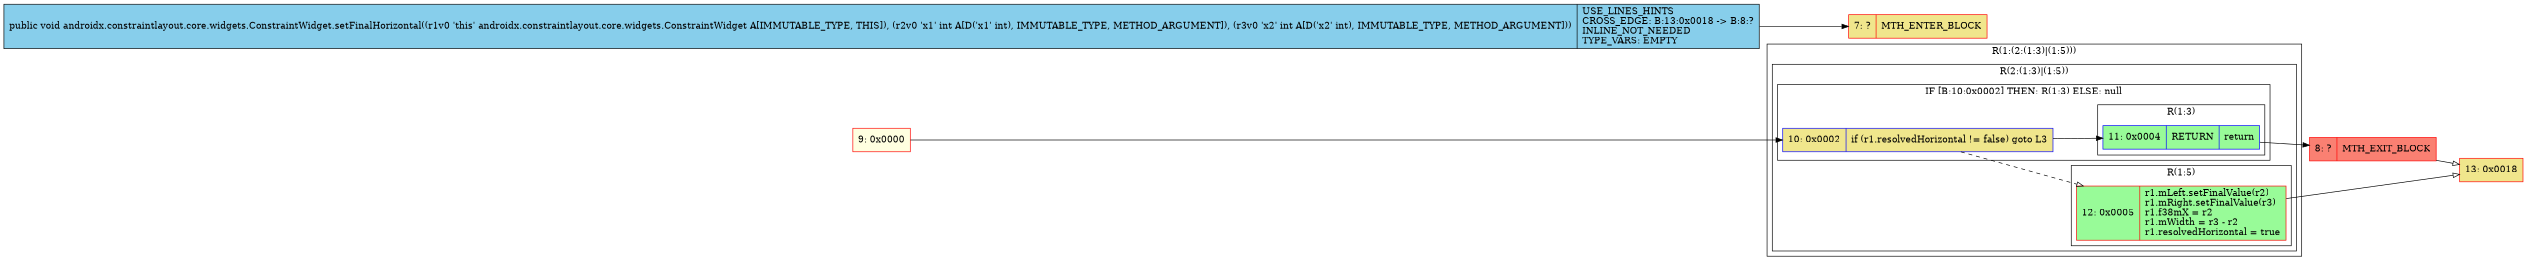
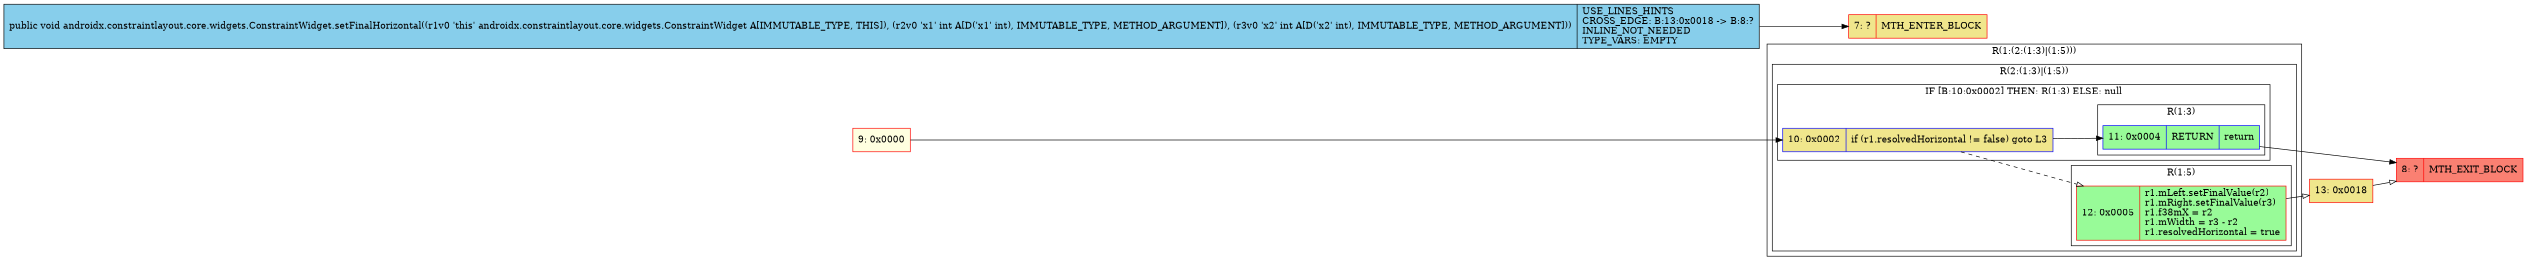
edge "8: ?" -> "13: 0x0018": reversed
